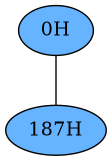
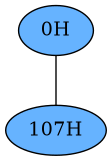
node "187H": label "187H" -> "107H"
